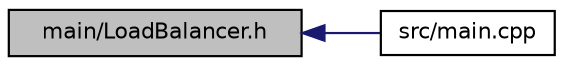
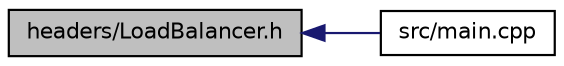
node "main/LoadBalancer.h": label "main/LoadBalancer.h" -> "headers/LoadBalancer.h"
